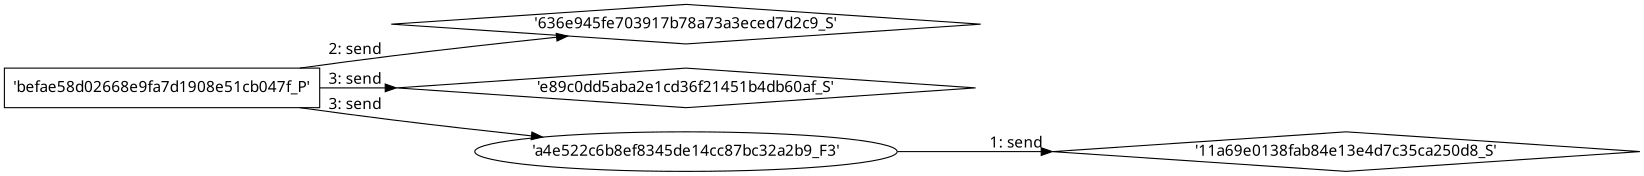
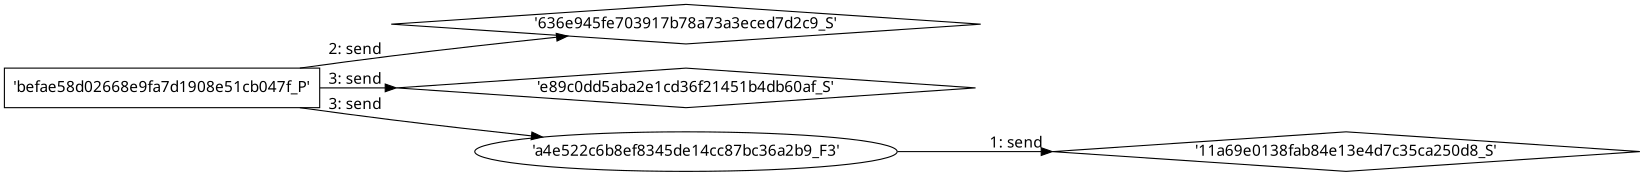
node "'a4e522c6b8ef8345de14cc87bc32a2b9_F3'": label "'a4e522c6b8ef8345de14cc87bc32a2b9_F3'" -> "'a4e522c6b8ef8345de14cc87bc36a2b9_F3'"
